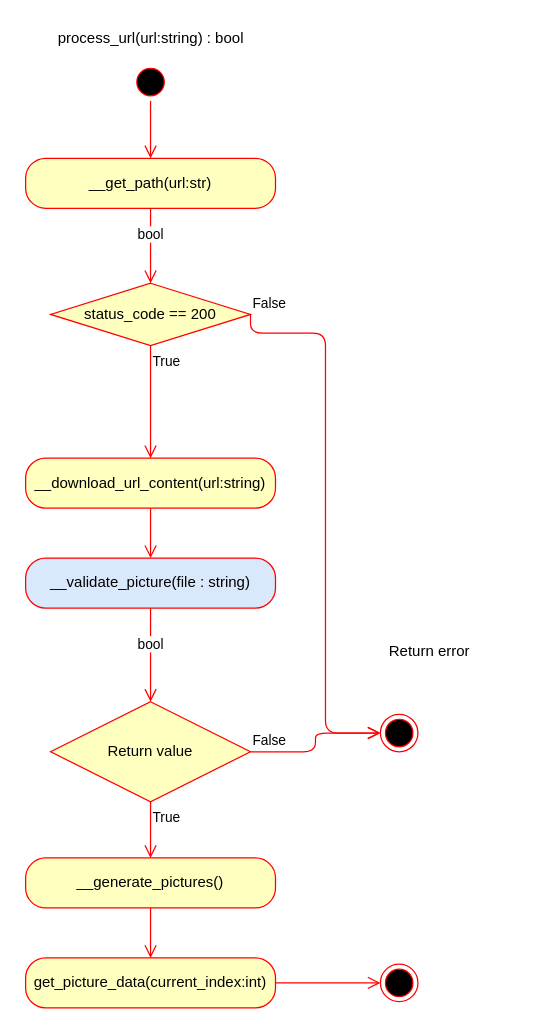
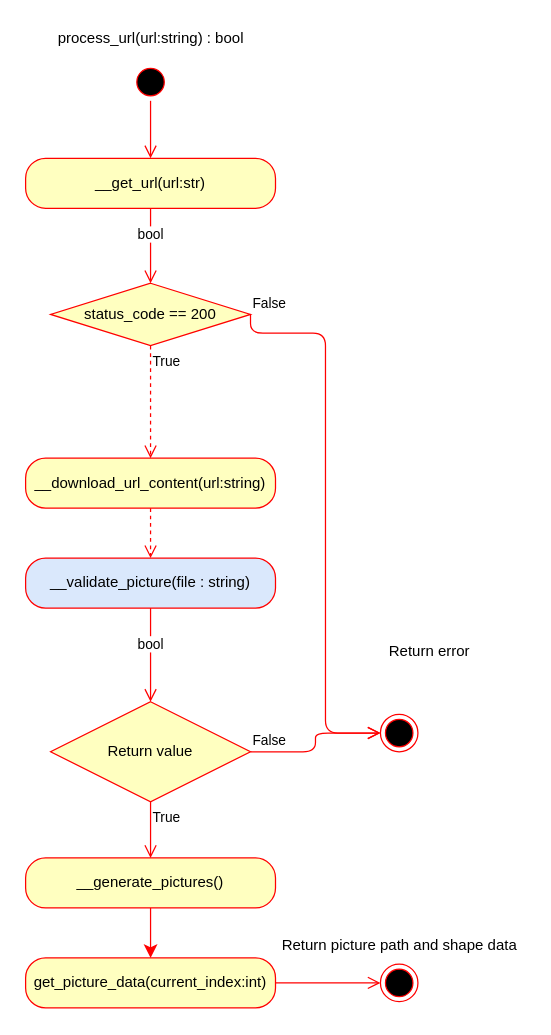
node "__get_path(url:str)": label "__get_path(url:str)" -> "__get_url(url:str)"
edge "status_code == 200" -> "__download_url_content(url:string)": style solid -> dashed
edge "__download_url_content(url:string)" -> "__validate_picture(file : string)": style solid -> dashed
node "Return picture path and shape data": added
edge "__generate_pictures()" -> "get_picture_data(current_index:int)": arrowhead open -> classic
